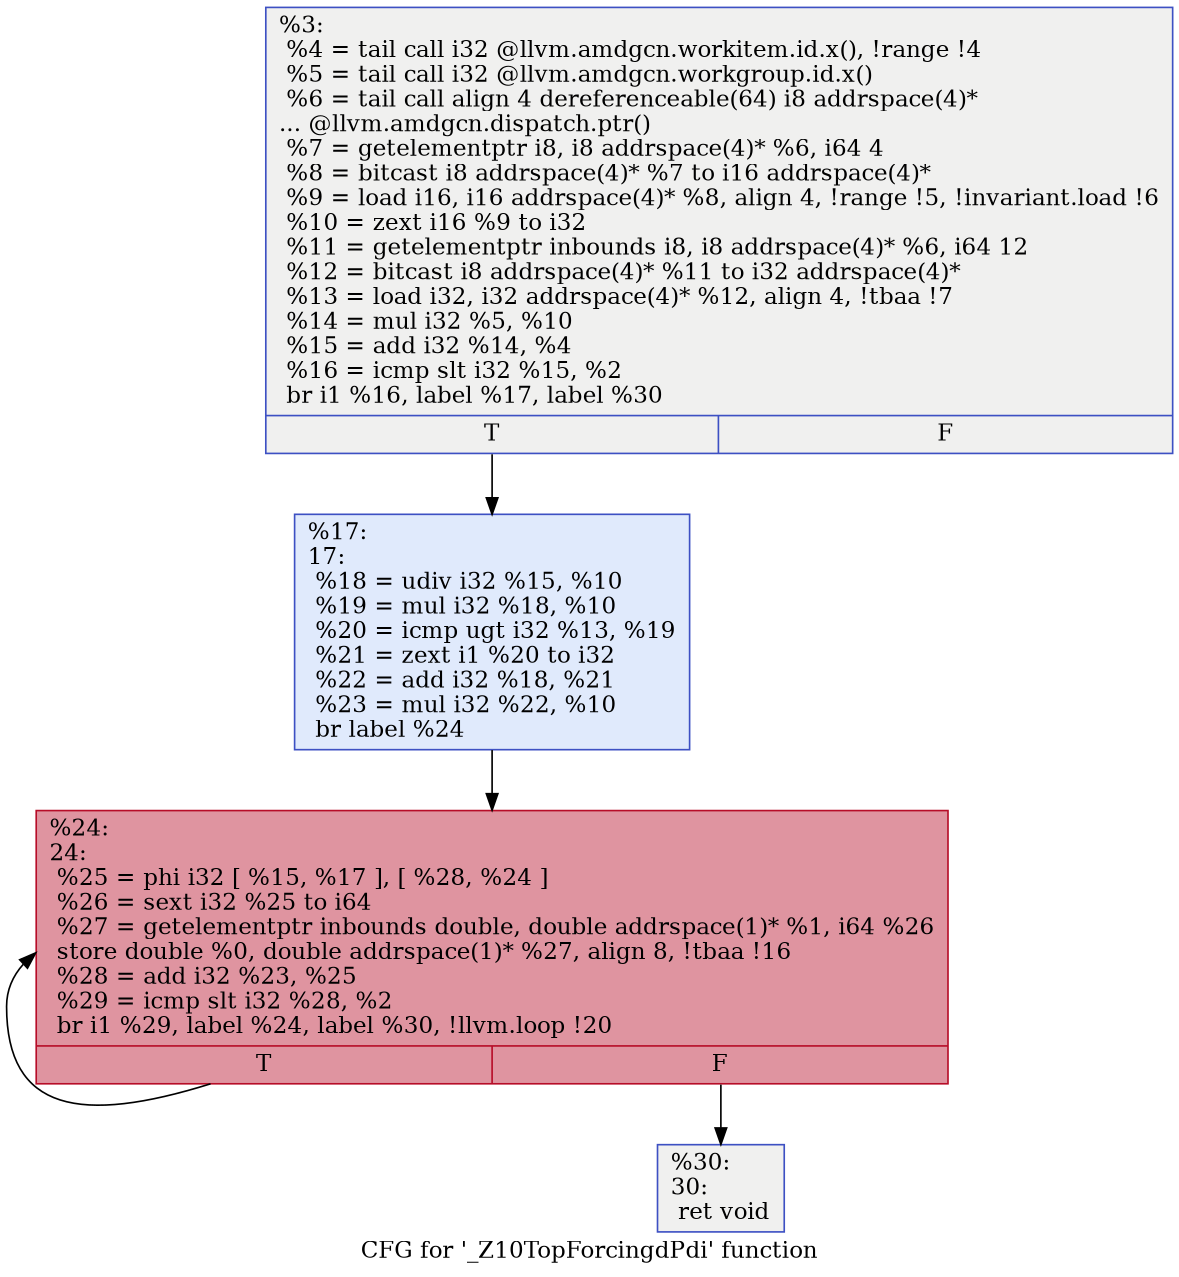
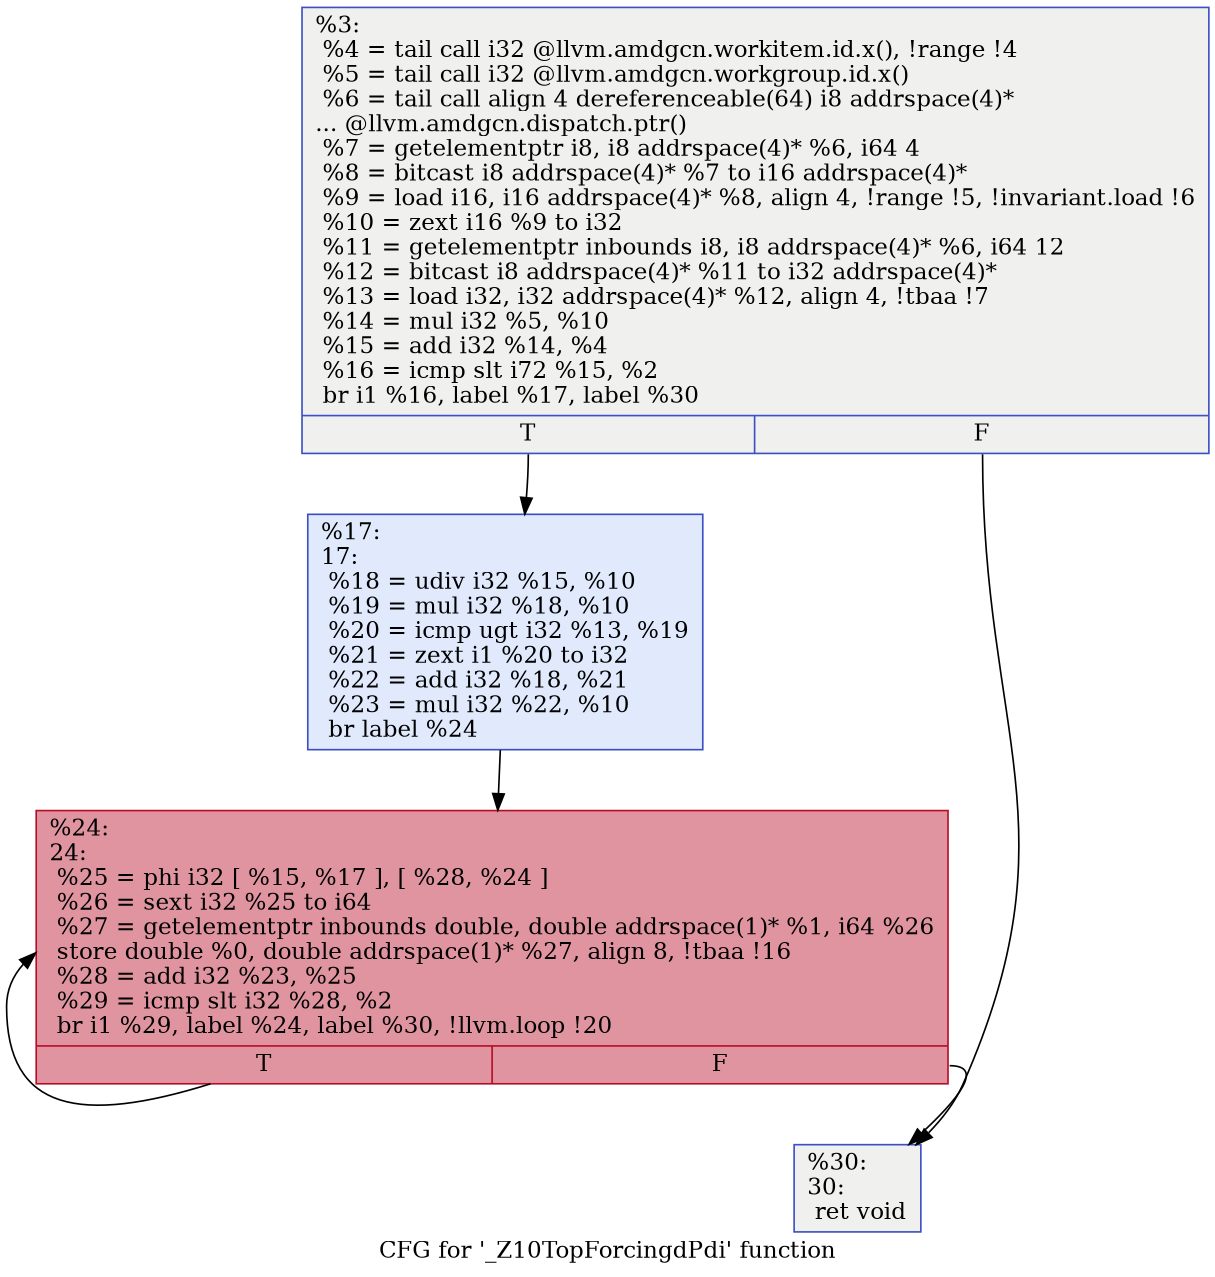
node "%3:": text "%16 = icmp slt i32 %15, %2" -> "%16 = icmp slt i72 %15, %2"
edge "%3:" -> "%30:": added
